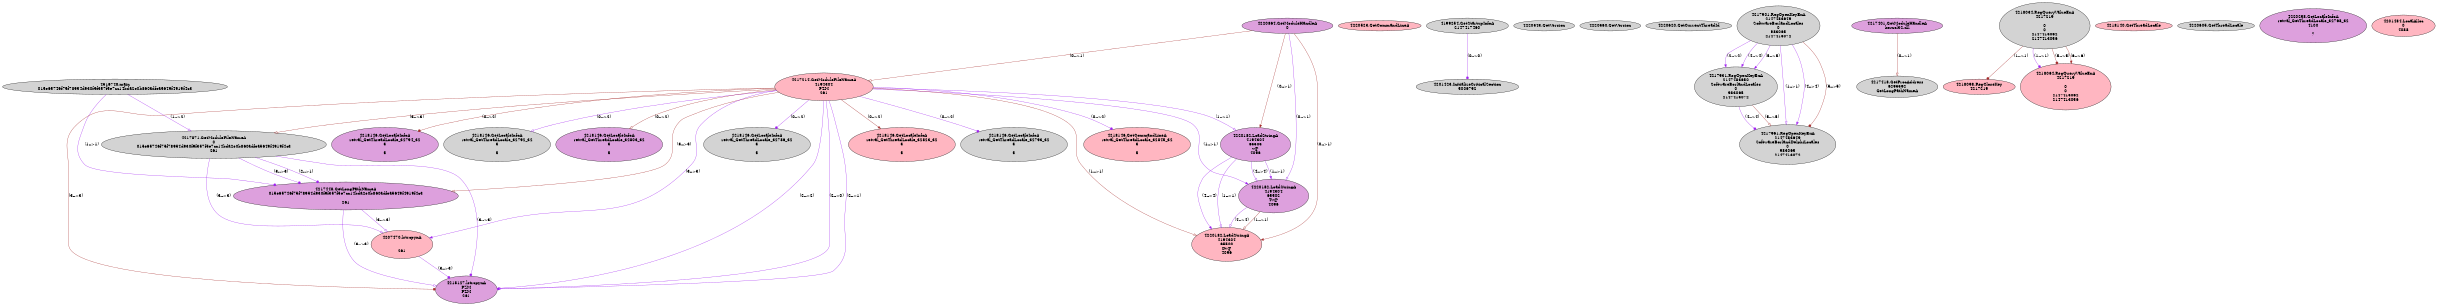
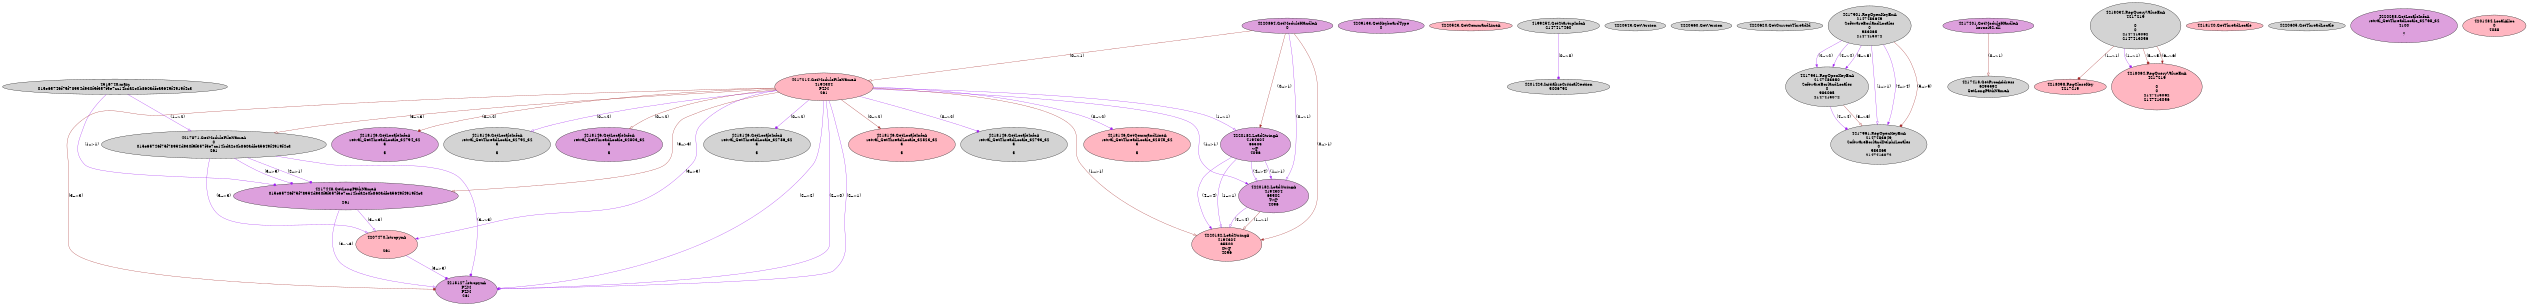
node "4209133.GetKeyboardType 0": added
